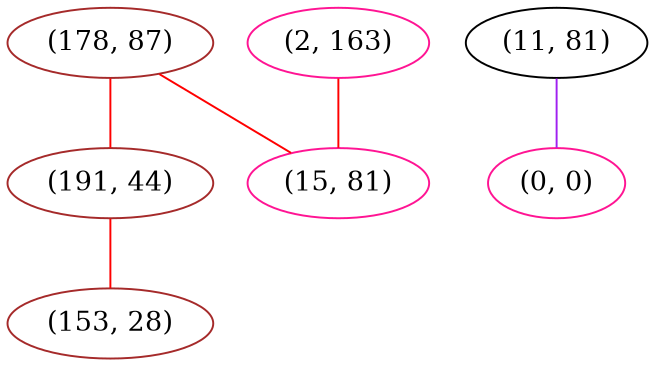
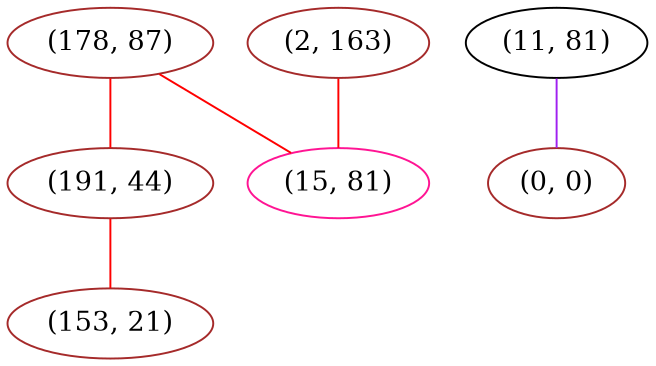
node "(2, 163)": color deeppink -> brown
node "(0, 0)": color deeppink -> brown
node "(153, 28)": label "(153, 28)" -> "(153, 21)"
